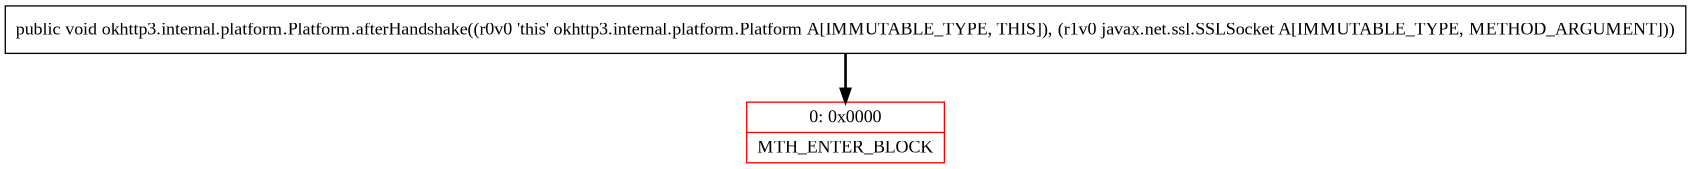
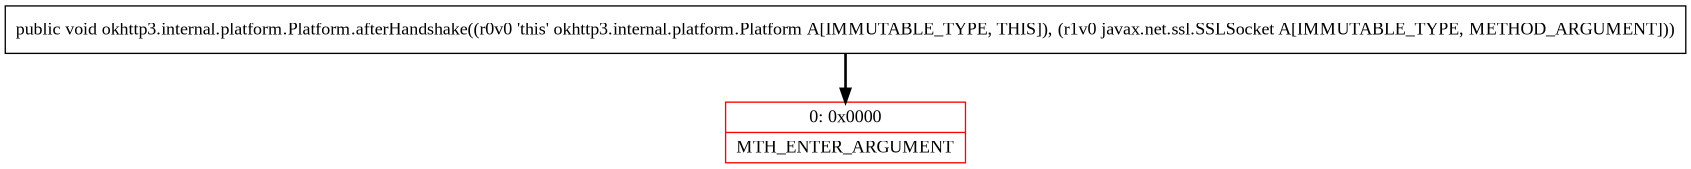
node "0: 0x0000": text "MTH_ENTER_BLOCK" -> "MTH_ENTER_ARGUMENT"
